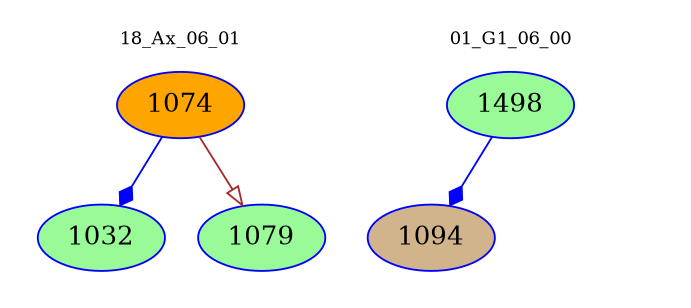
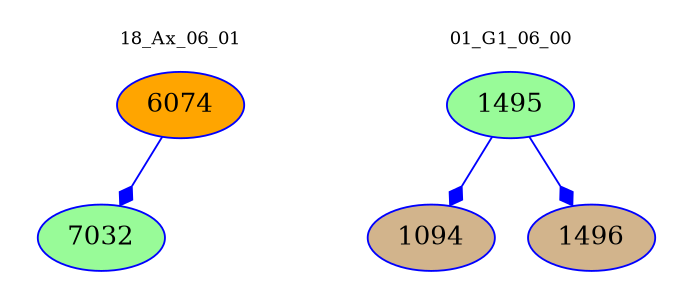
node "1074": label "1074" -> "6074"
node "1498": label "1498" -> "1495"
node "1032": label "1032" -> "7032"
node "1079": removed
node "1496": added
